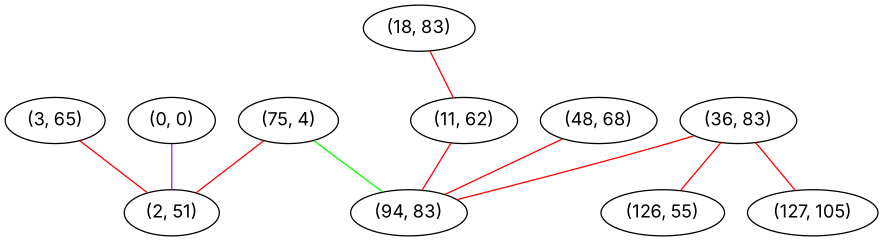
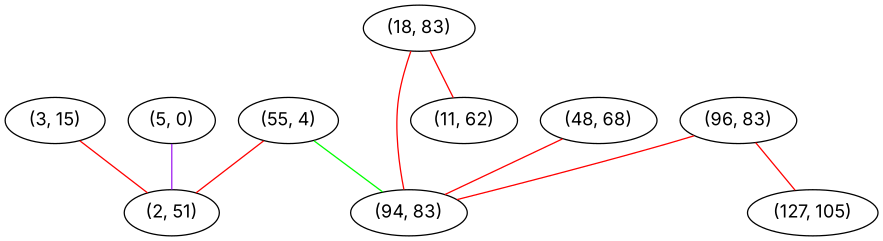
node "(3, 65)": label "(3, 65)" -> "(3, 15)"
node "(0, 0)": label "(0, 0)" -> "(5, 0)"
node "(75, 4)": label "(75, 4)" -> "(55, 4)"
node "(36, 83)": label "(36, 83)" -> "(96, 83)"
edge "(11, 62)" -- "(94, 83)": now "(18, 83)" -- "(94, 83)"
node "(126, 55)": removed
